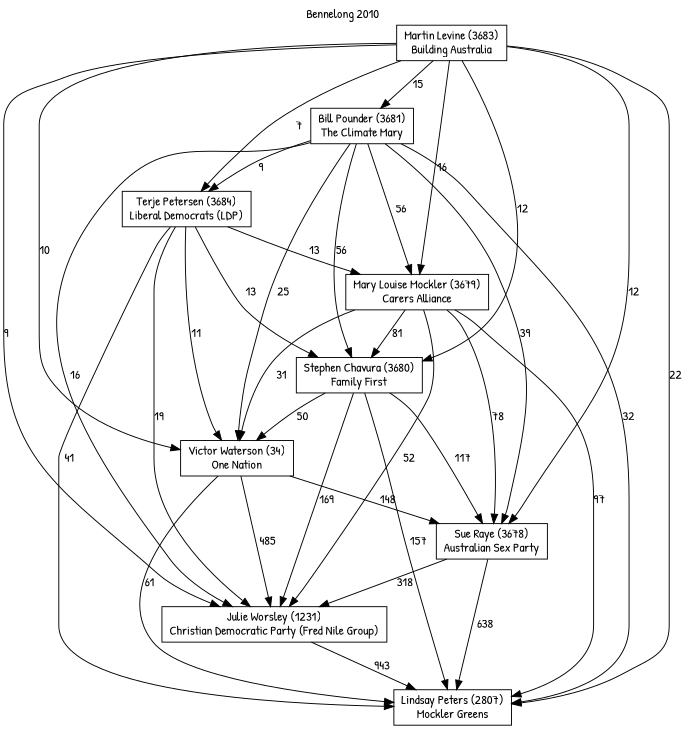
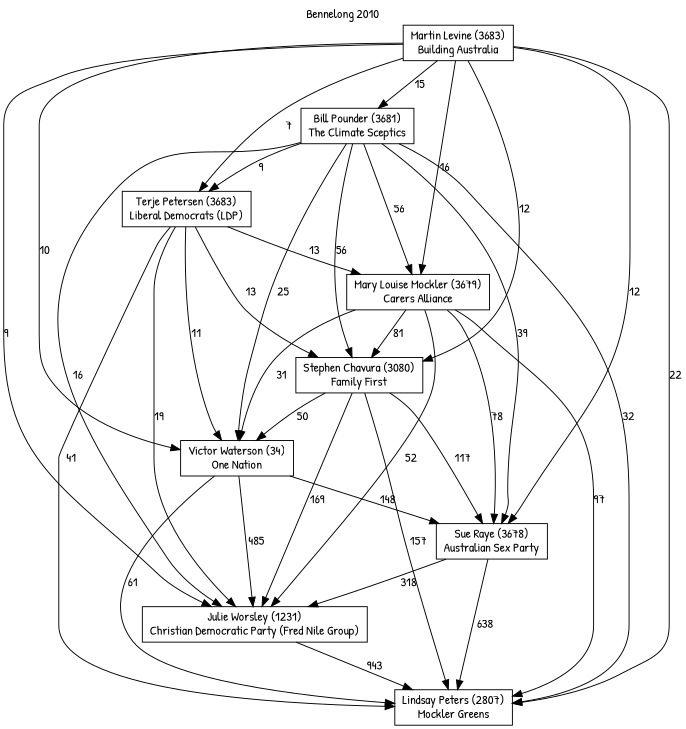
node "Bill Pounder (3681) The Climate Mary": label "Bill Pounder (3681) The Climate Mary" -> "Bill Pounder (3681) The Climate Sceptics"
node "Terje Petersen (3684) Liberal Democrats (LDP)": label "Terje Petersen (3684) Liberal Democrats (LDP)" -> "Terje Petersen (3683) Liberal Democrats (LDP)"
node "Stephen Chavura (3680) Family First": label "Stephen Chavura (3680) Family First" -> "Stephen Chavura (3080) Family First"
